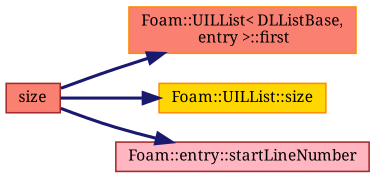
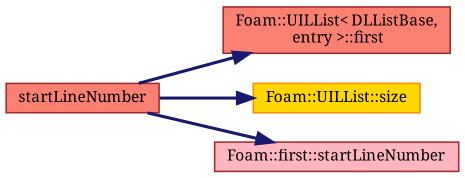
node "Foam::UILList< DLListBase, entry >::first": color darkorange -> brown
node "size": label "size" -> "startLineNumber"
node "Foam::entry::startLineNumber": label "Foam::entry::startLineNumber" -> "Foam::first::startLineNumber"
